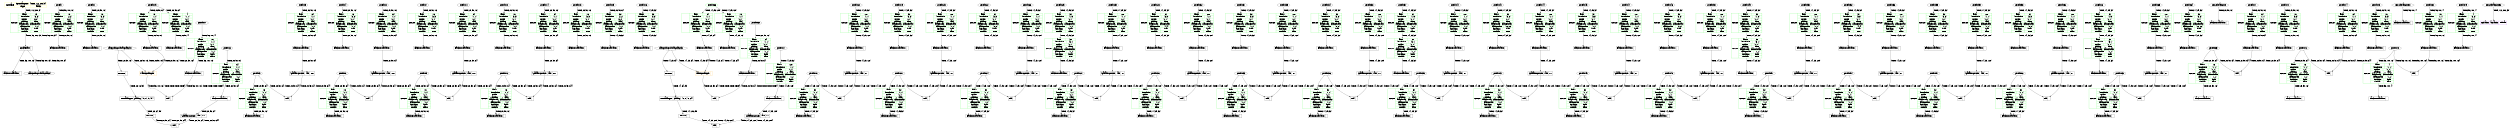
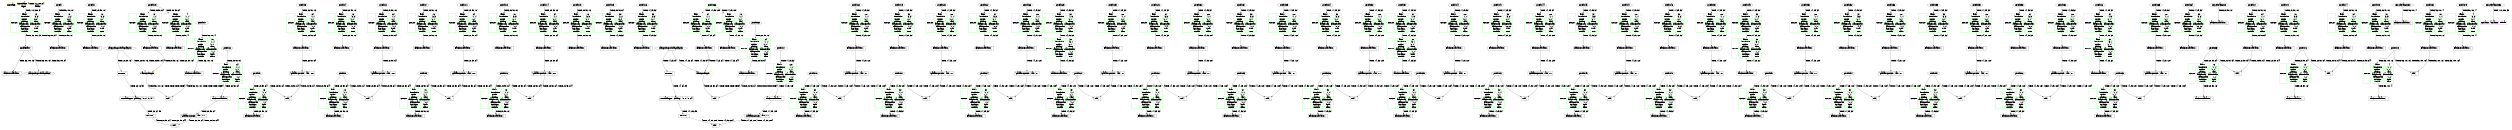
node "InputLayer": text "input_transpose" -> "input_shape"
